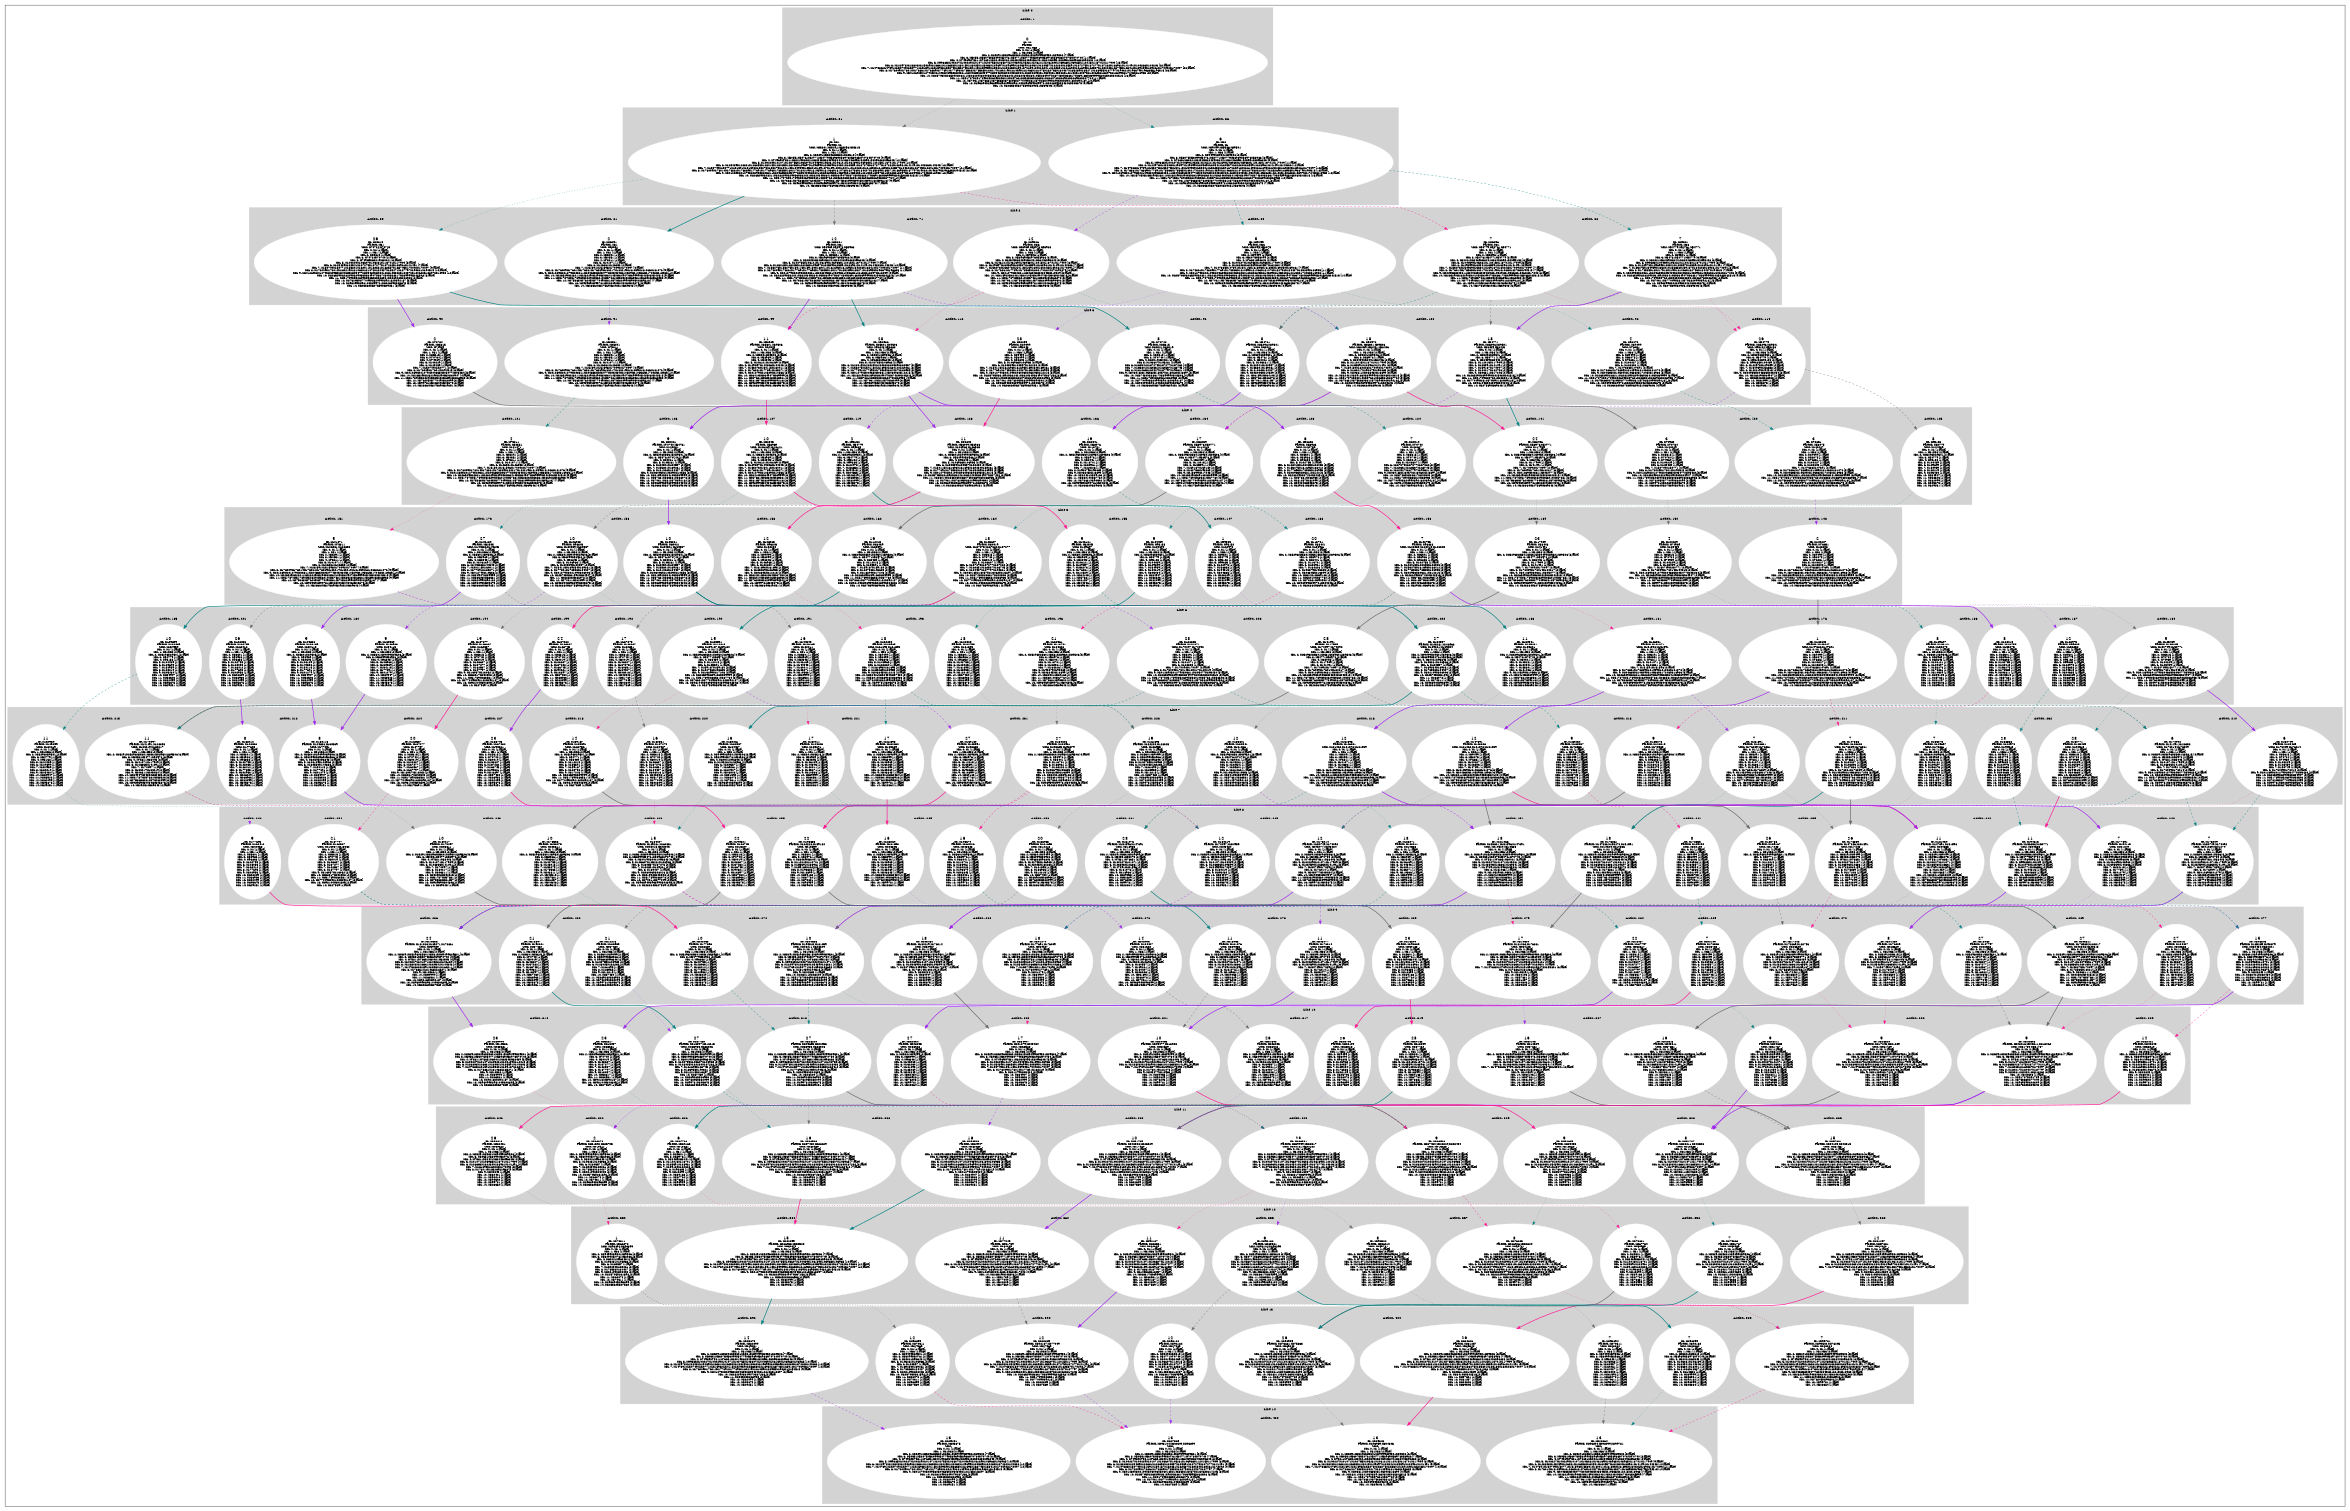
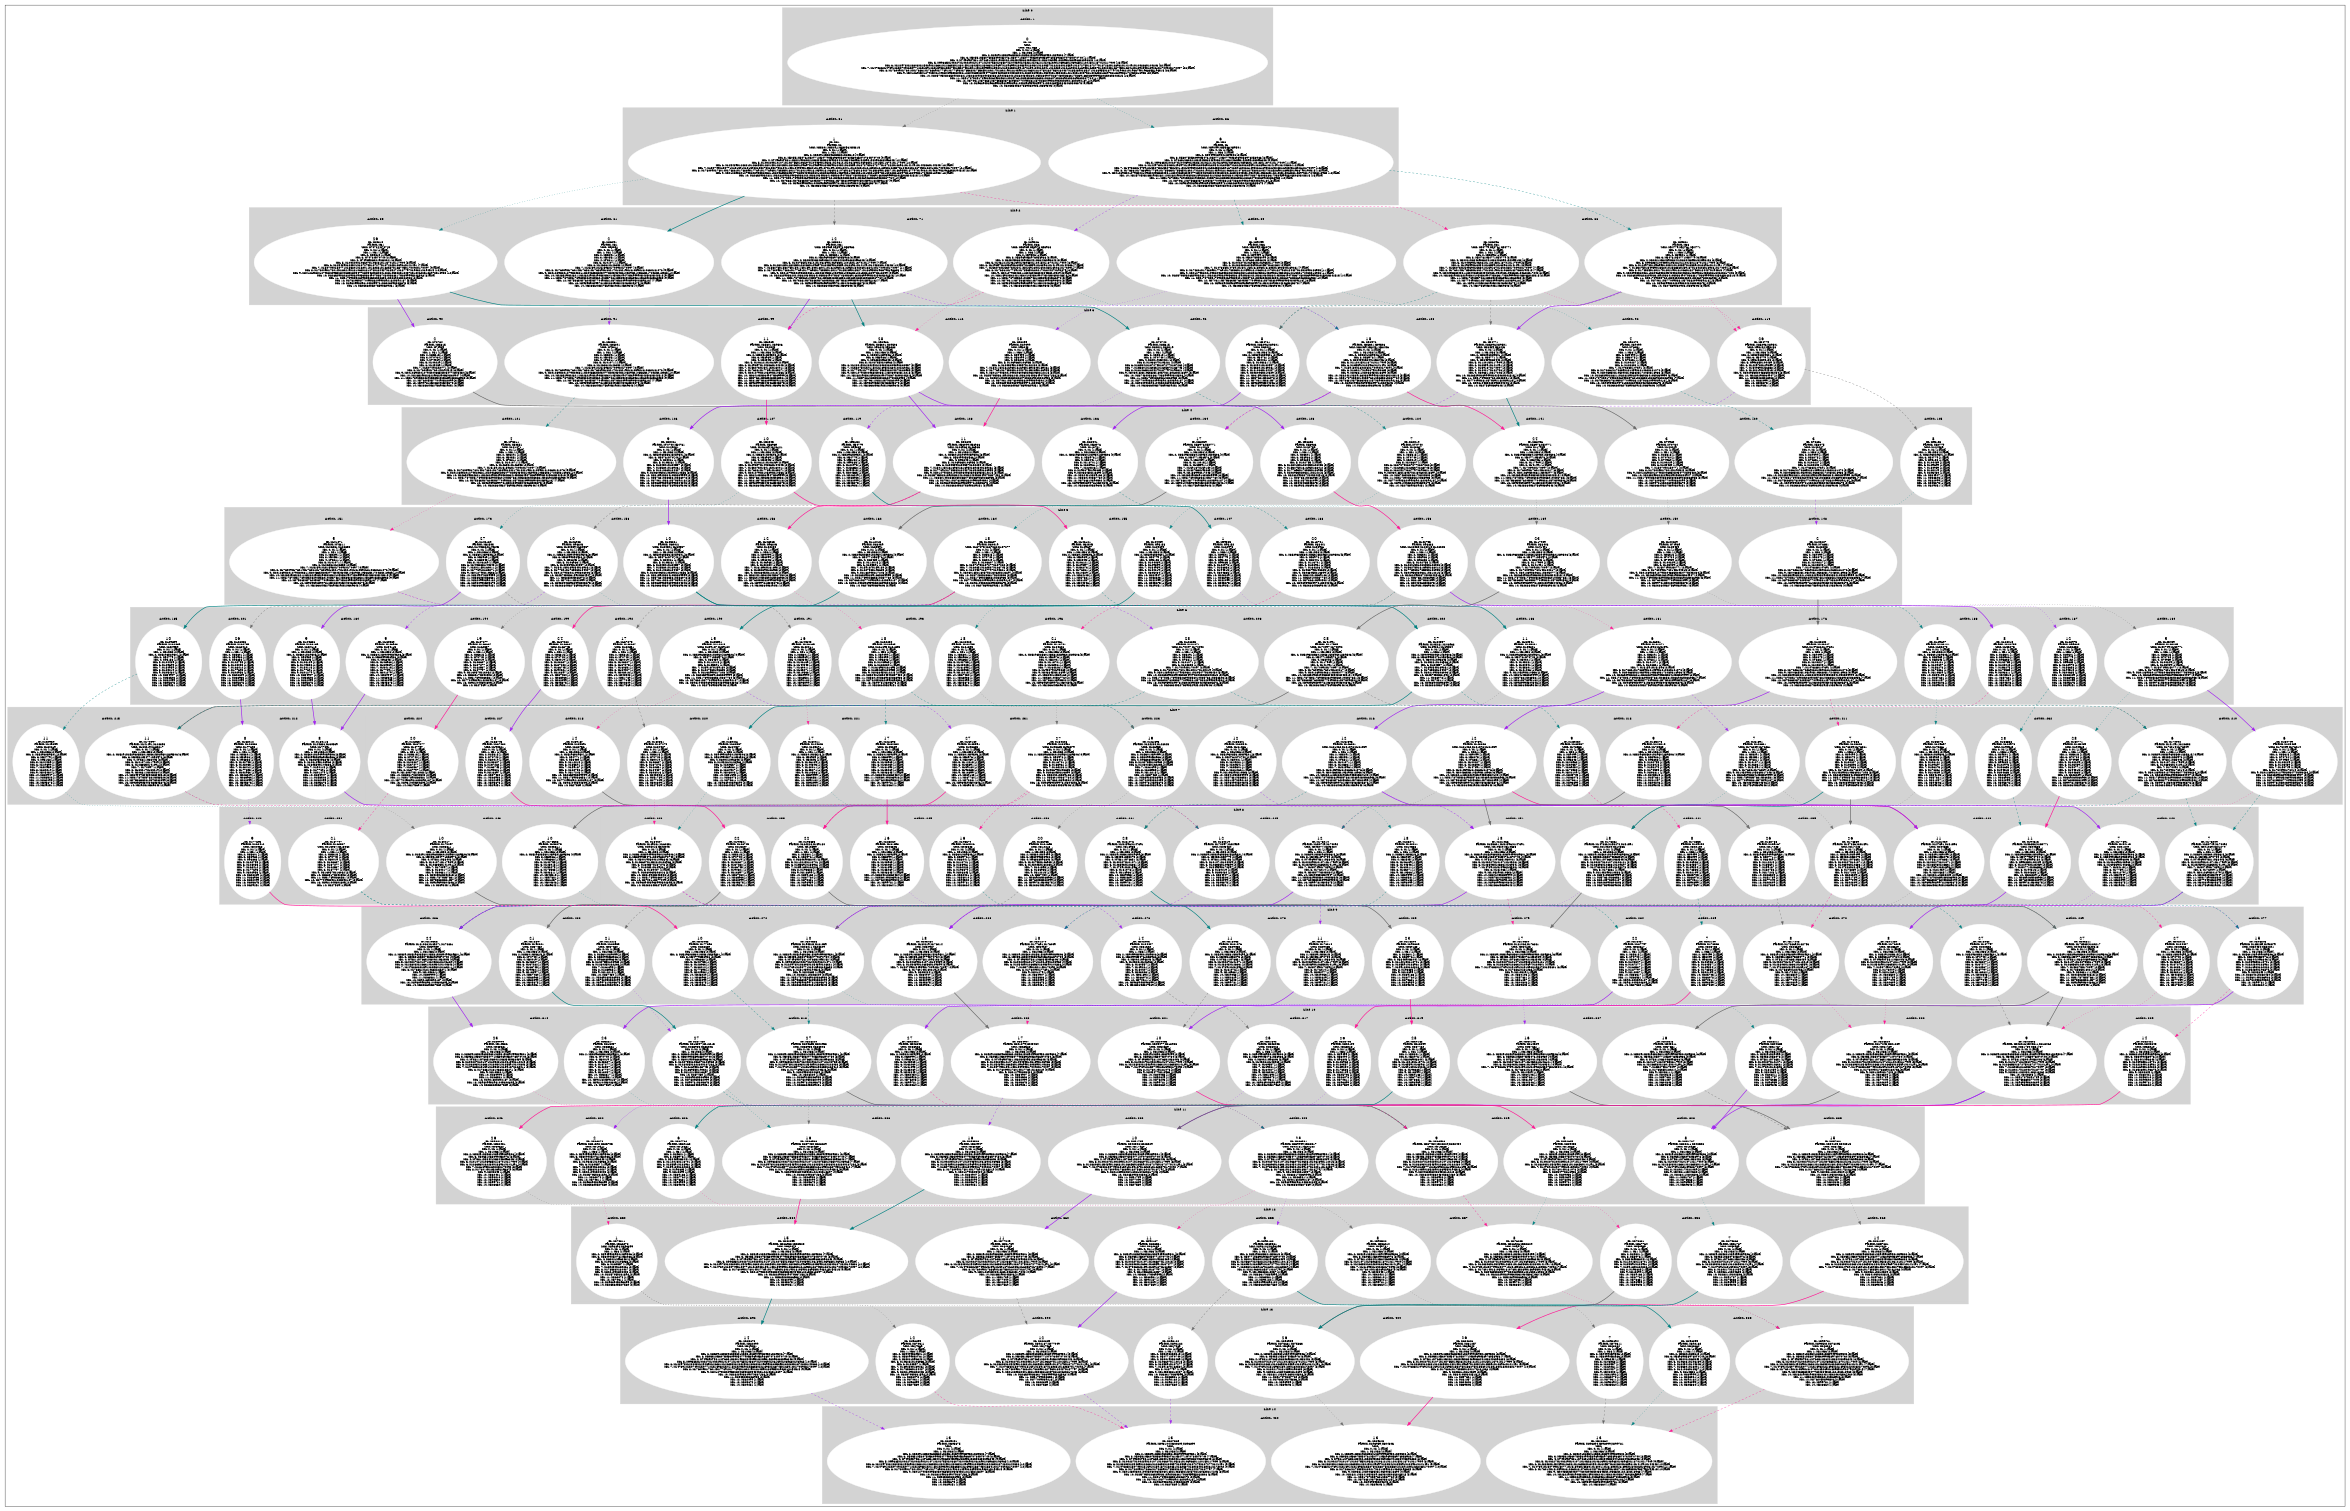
node "0": text "Parents:" -> "Sons:"
